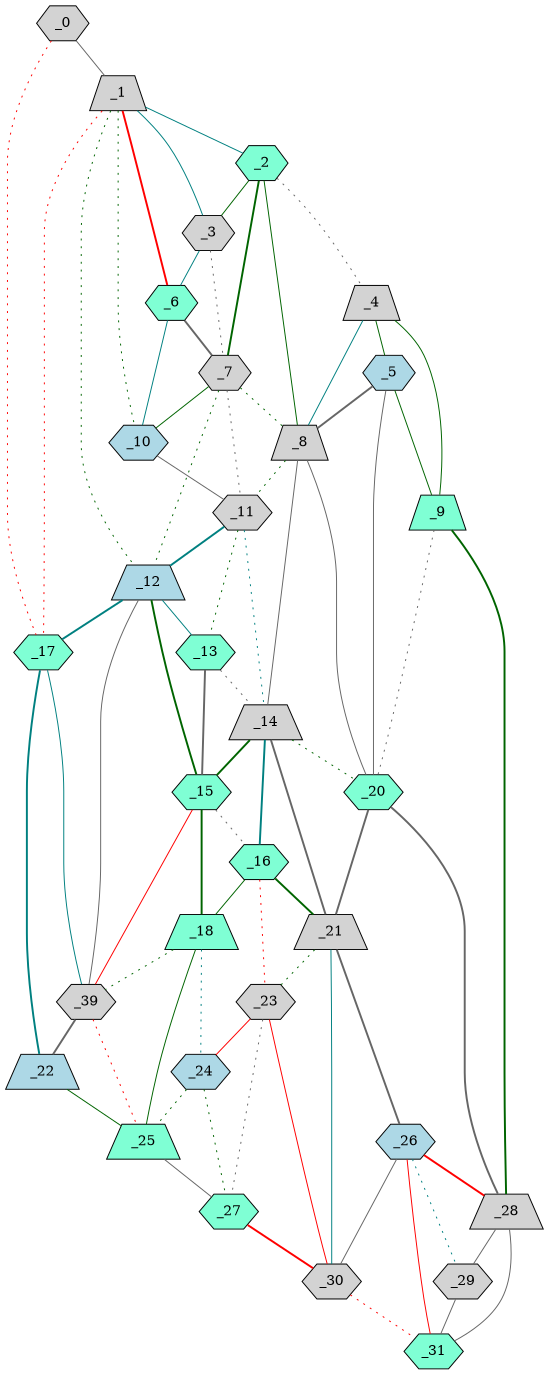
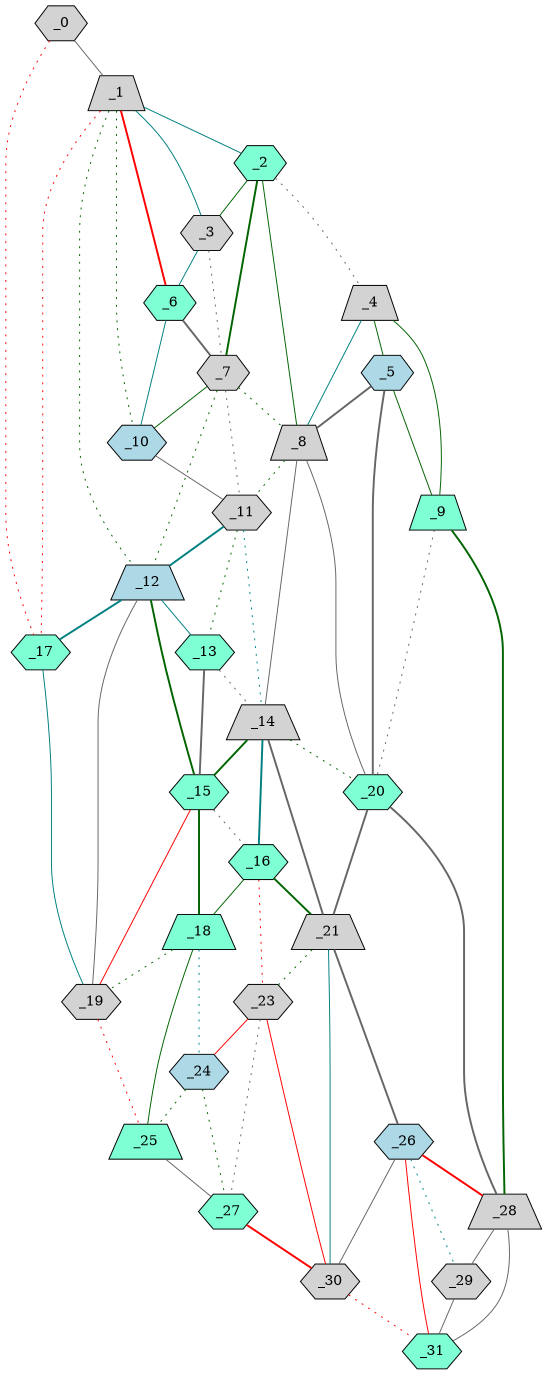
edge "_5" -- "_20": style solid -> bold
node "_39": label "_39" -> "_19"
node "_22": removed
